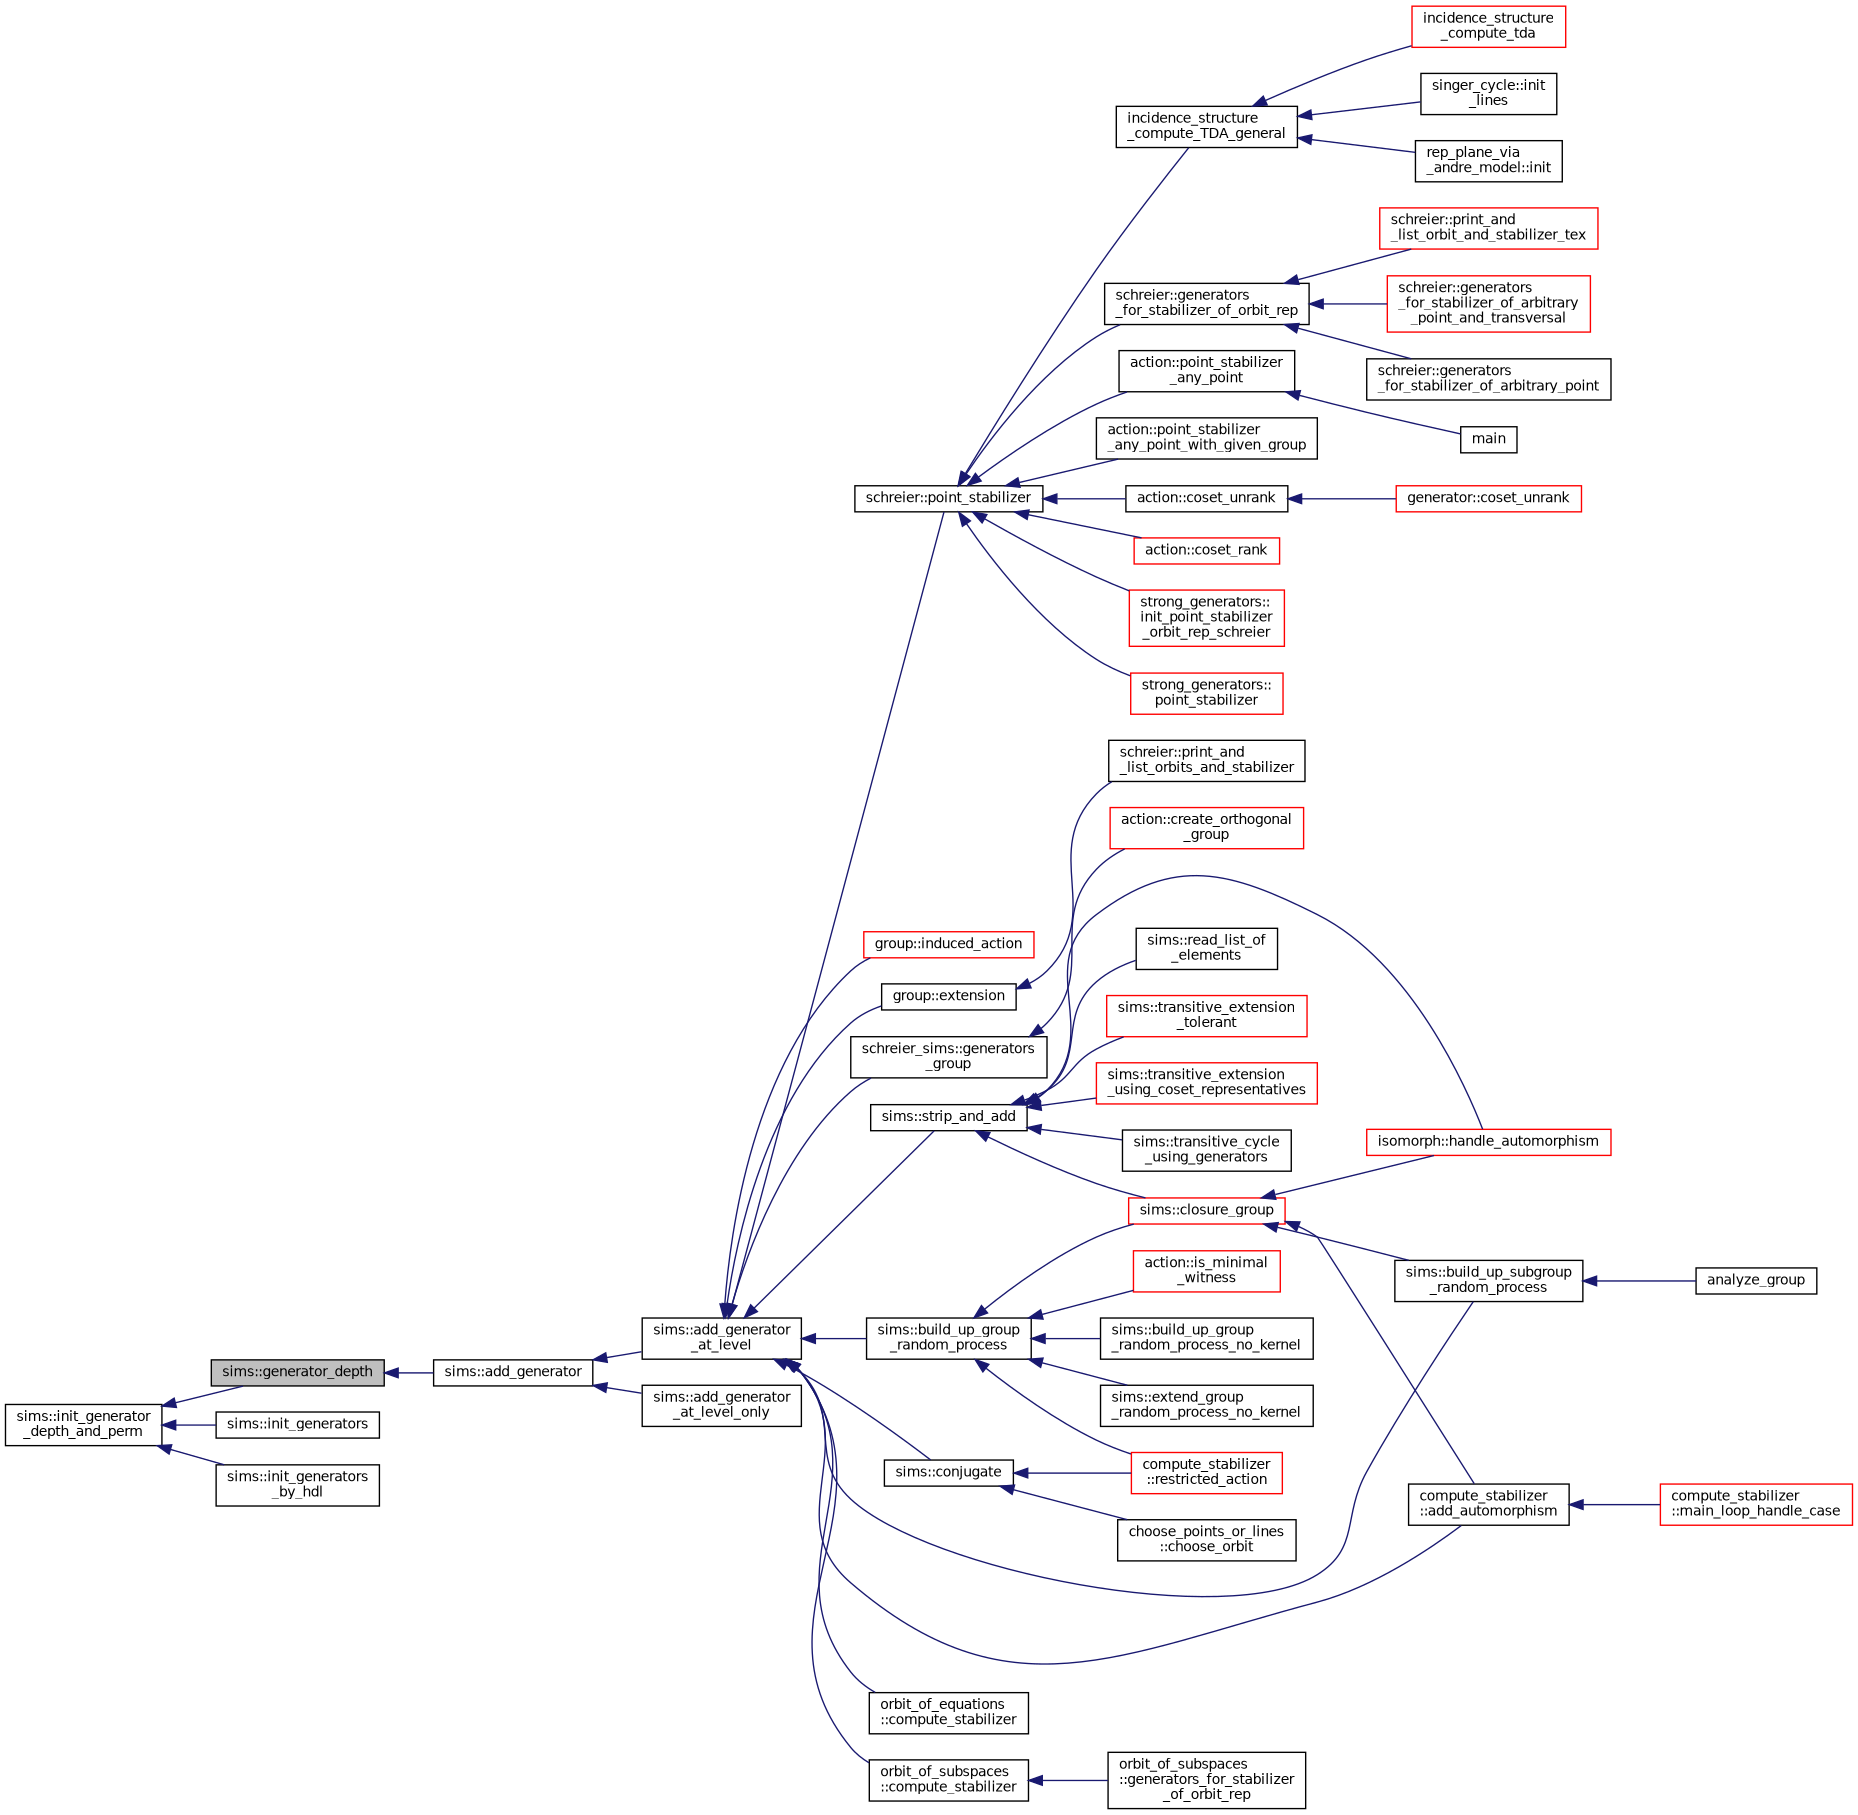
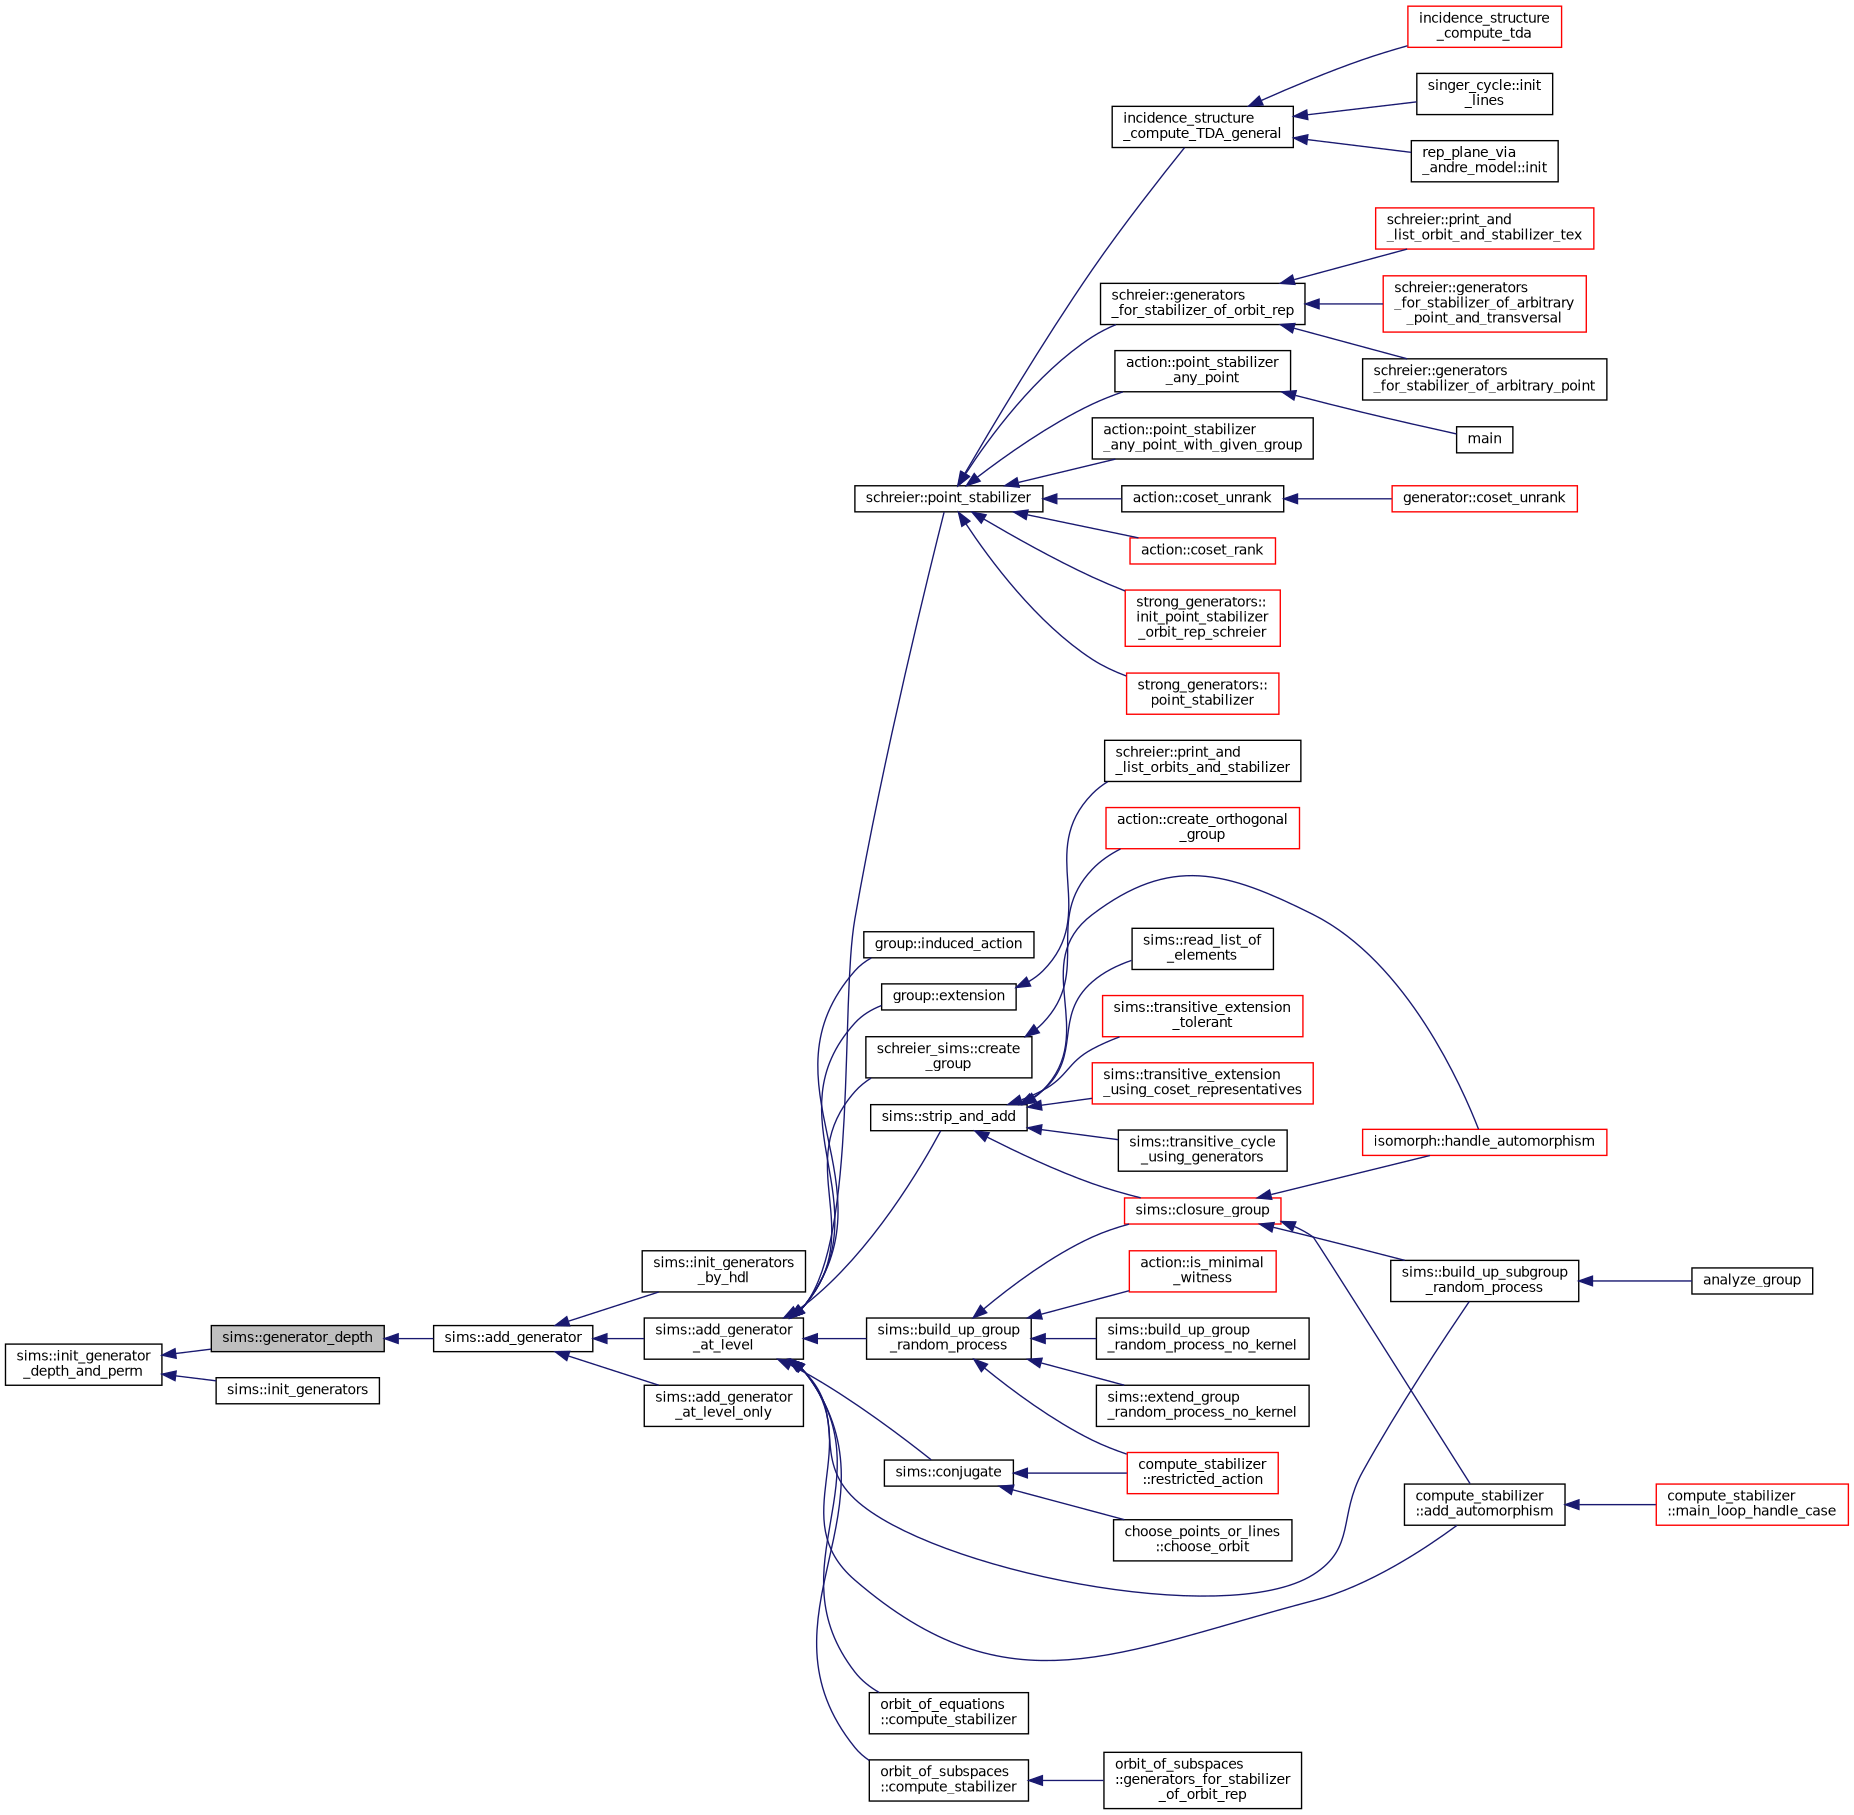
node "group::induced_action": color red -> black
node "schreier_sims::generators _group": label "schreier_sims::generators _group" -> "schreier_sims::create _group"
edge "sims::init_generators _by_hdl" -> "sims::init_generator _depth_and_perm": now "sims::init_generators _by_hdl" -> "sims::add_generator"
